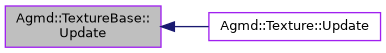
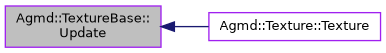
node "Agmd::Texture::Update": label "Agmd::Texture::Update" -> "Agmd::Texture::Texture"
